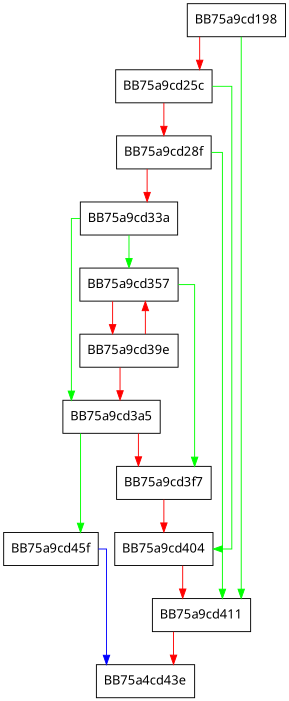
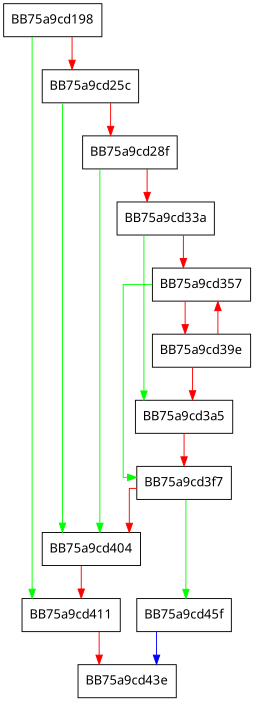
edge "BB75a9cd33a" -> "BB75a9cd357": color green -> red
edge "BB75a9cd28f" -> "BB75a9cd411": now "BB75a9cd28f" -> "BB75a9cd404"
edge "BB75a9cd3a5" -> "BB75a9cd45f": now "BB75a9cd3f7" -> "BB75a9cd45f"
node "BB75a4cd43e": label "BB75a4cd43e" -> "BB75a9cd43e"
